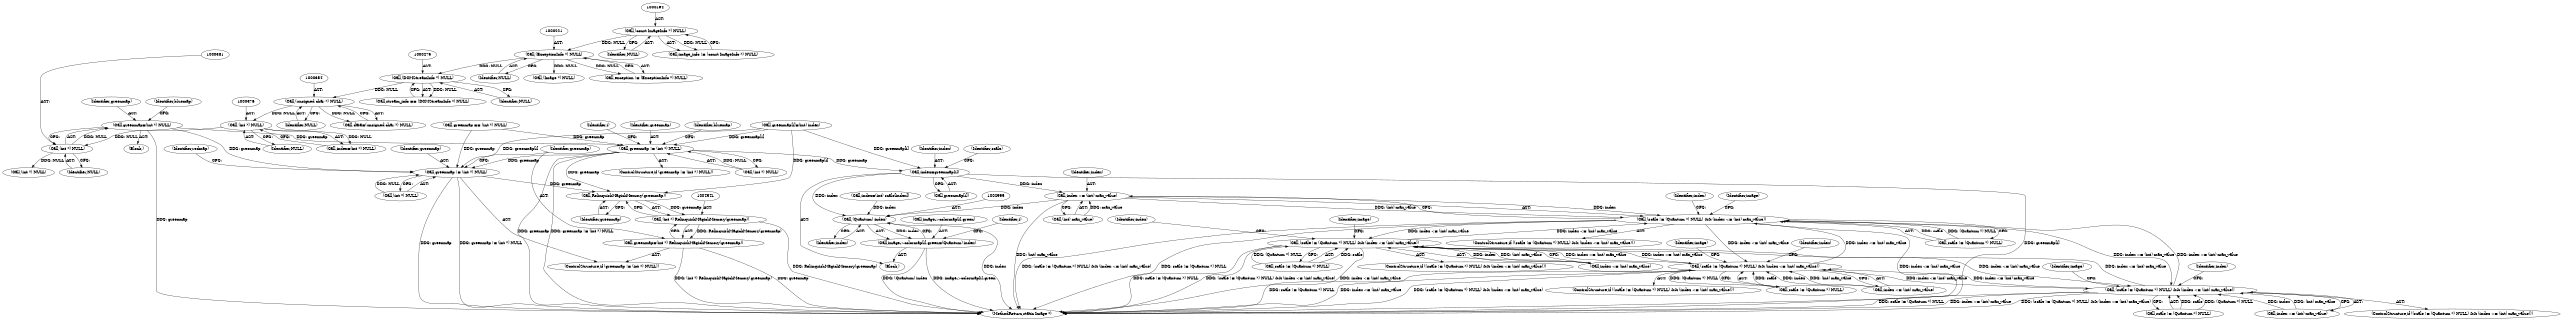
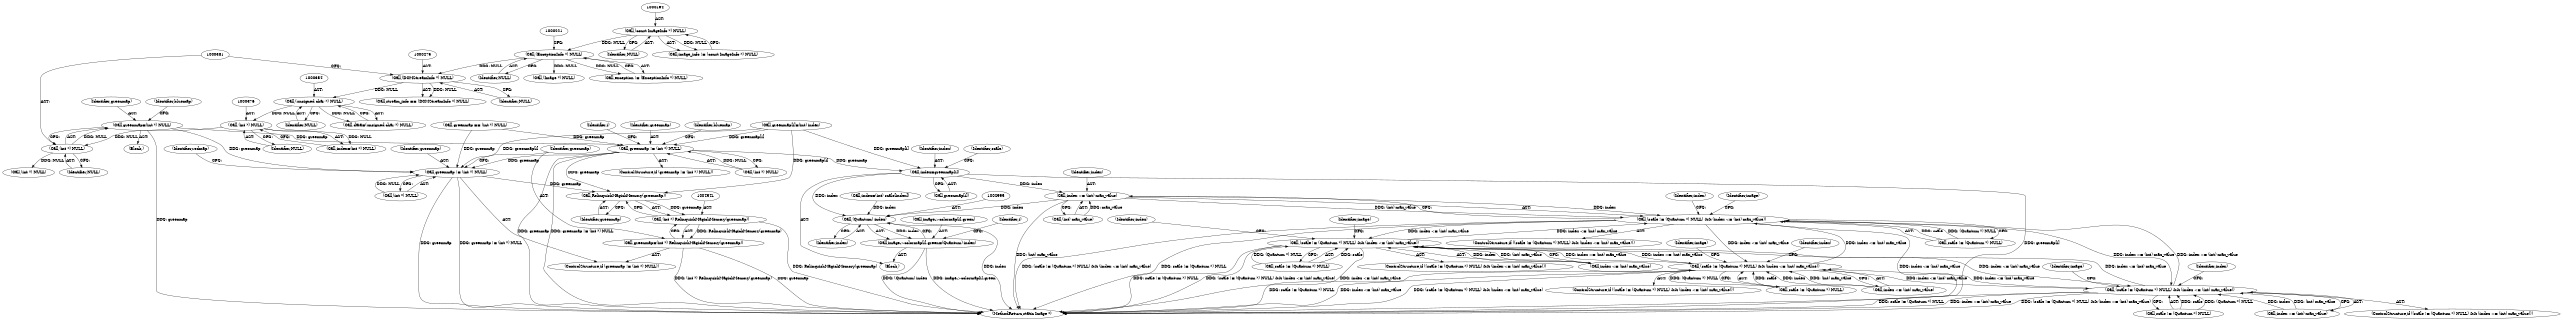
edge "1000221" -> "(Call,(ExceptionInfo *) NULL)": label "AST: " -> "CFG: "
edge "(Call,stream_info == (DCMStreamInfo *) NULL)" -> "(Call,(DCMStreamInfo *) NULL)": now "1000381" -> "(Call,(DCMStreamInfo *) NULL)"
